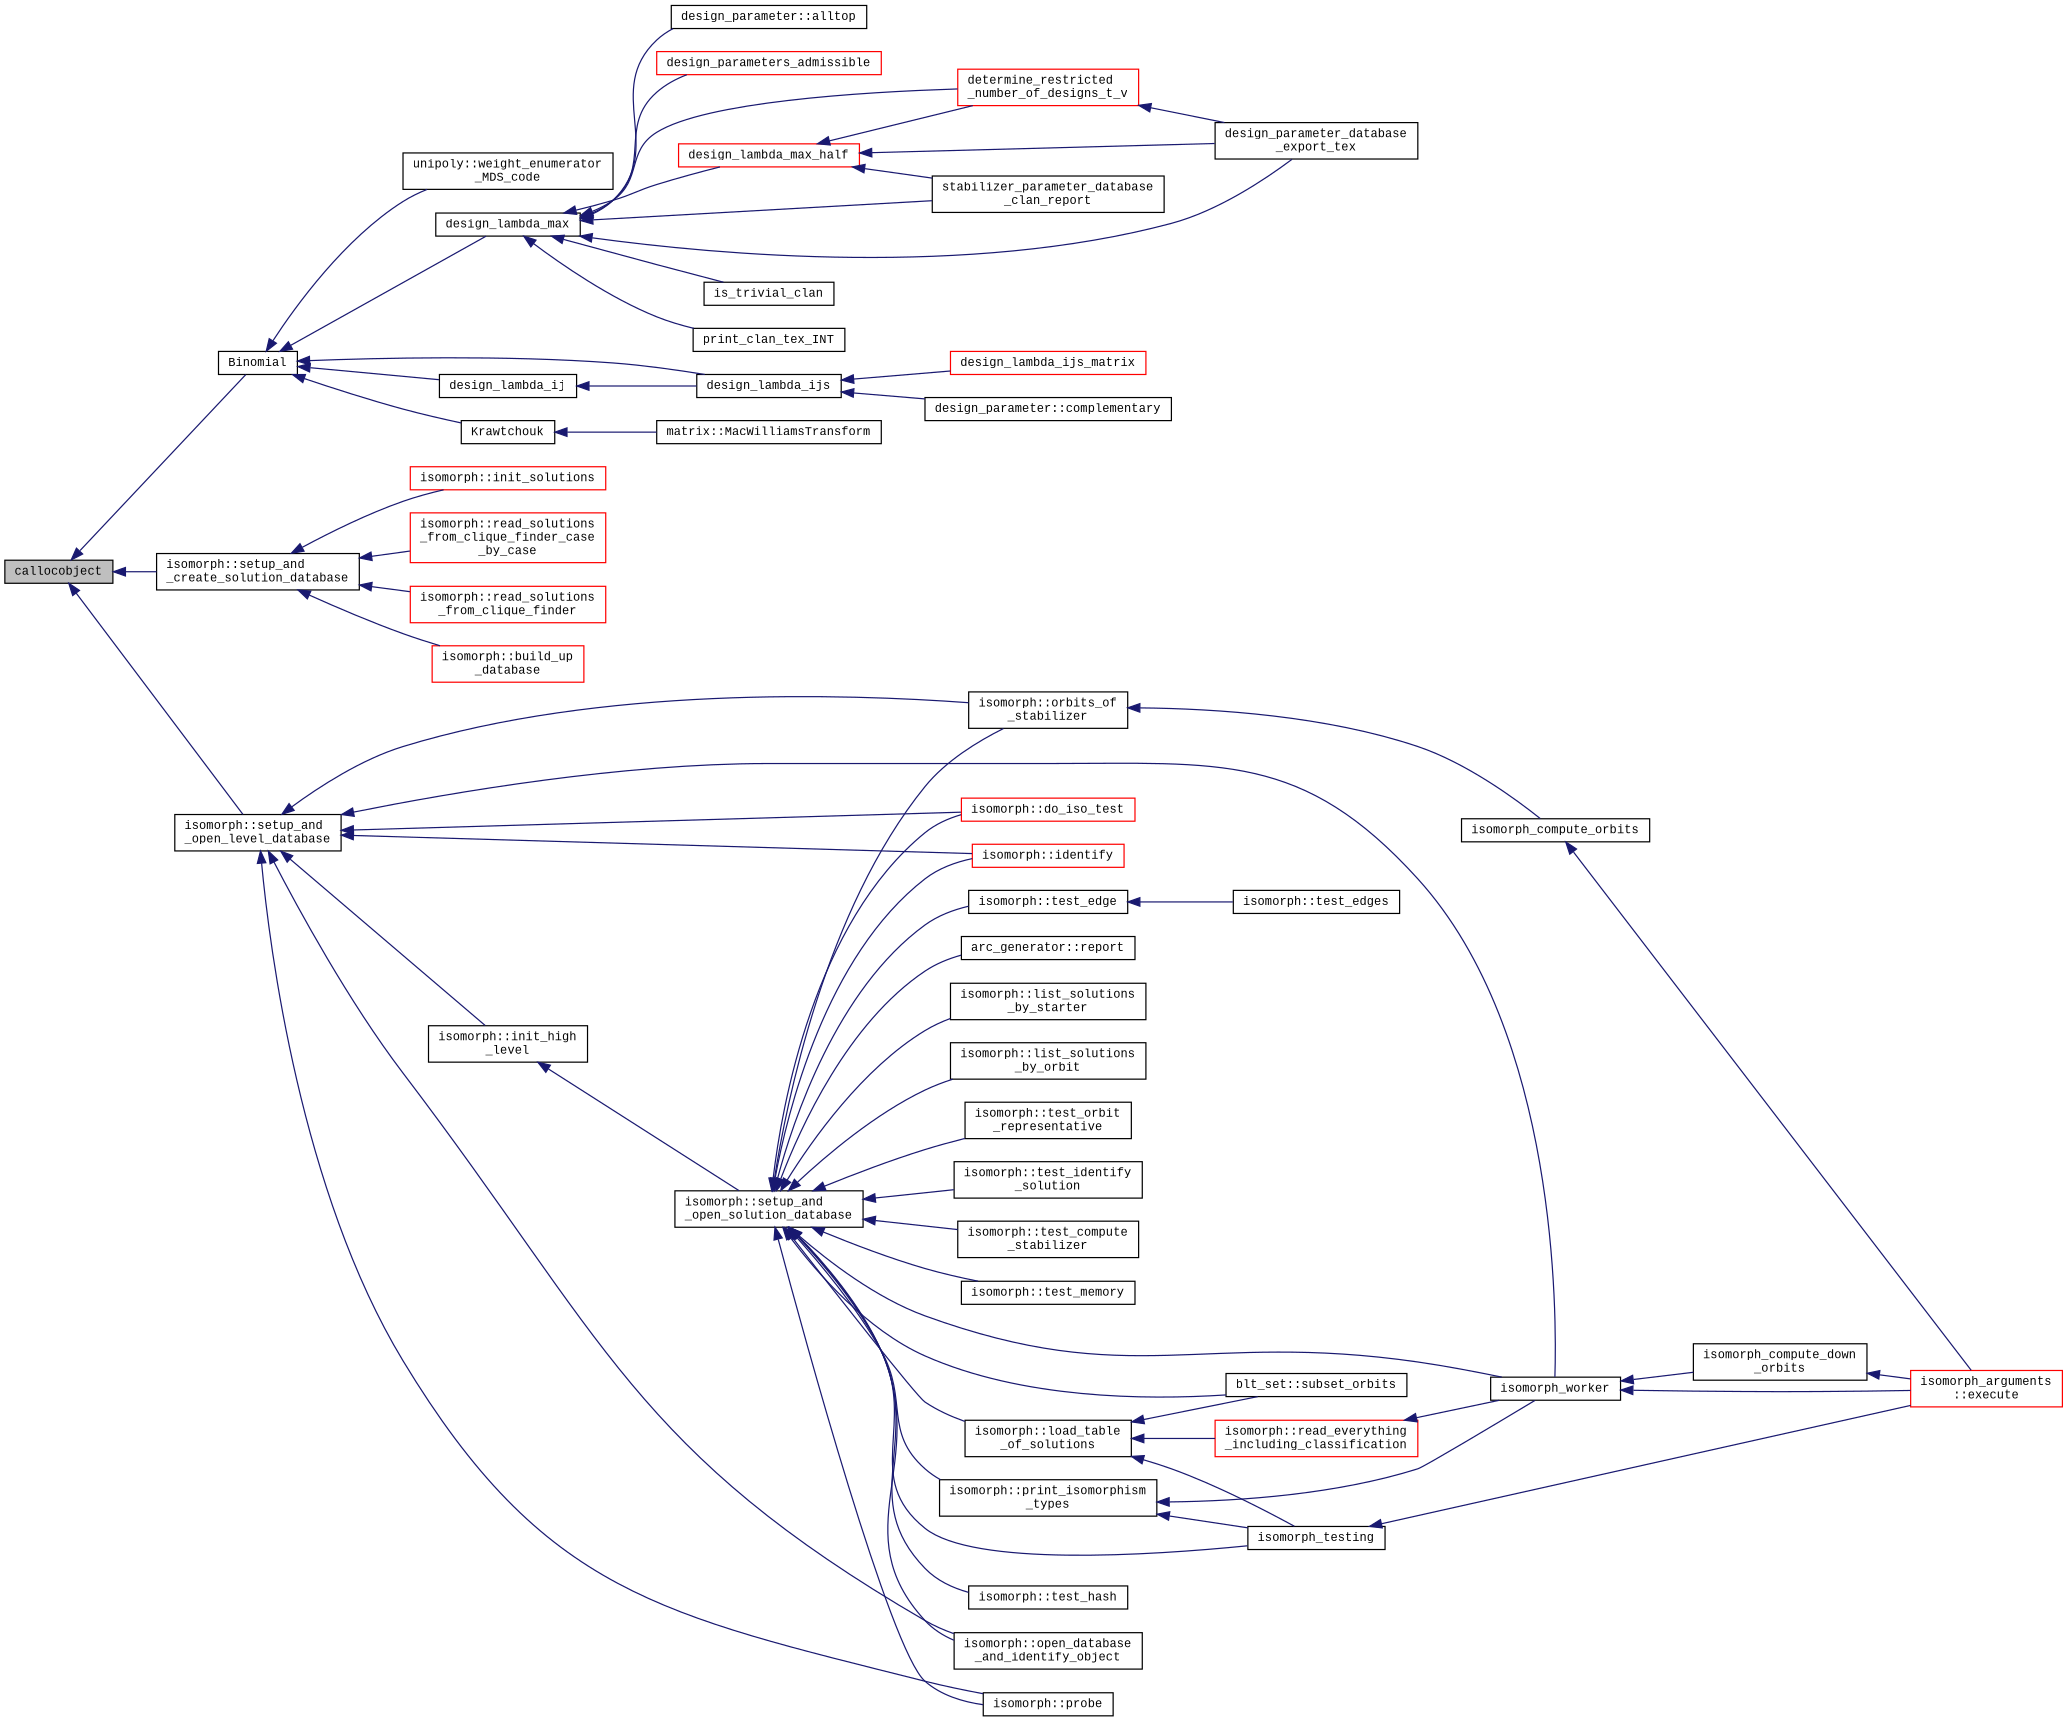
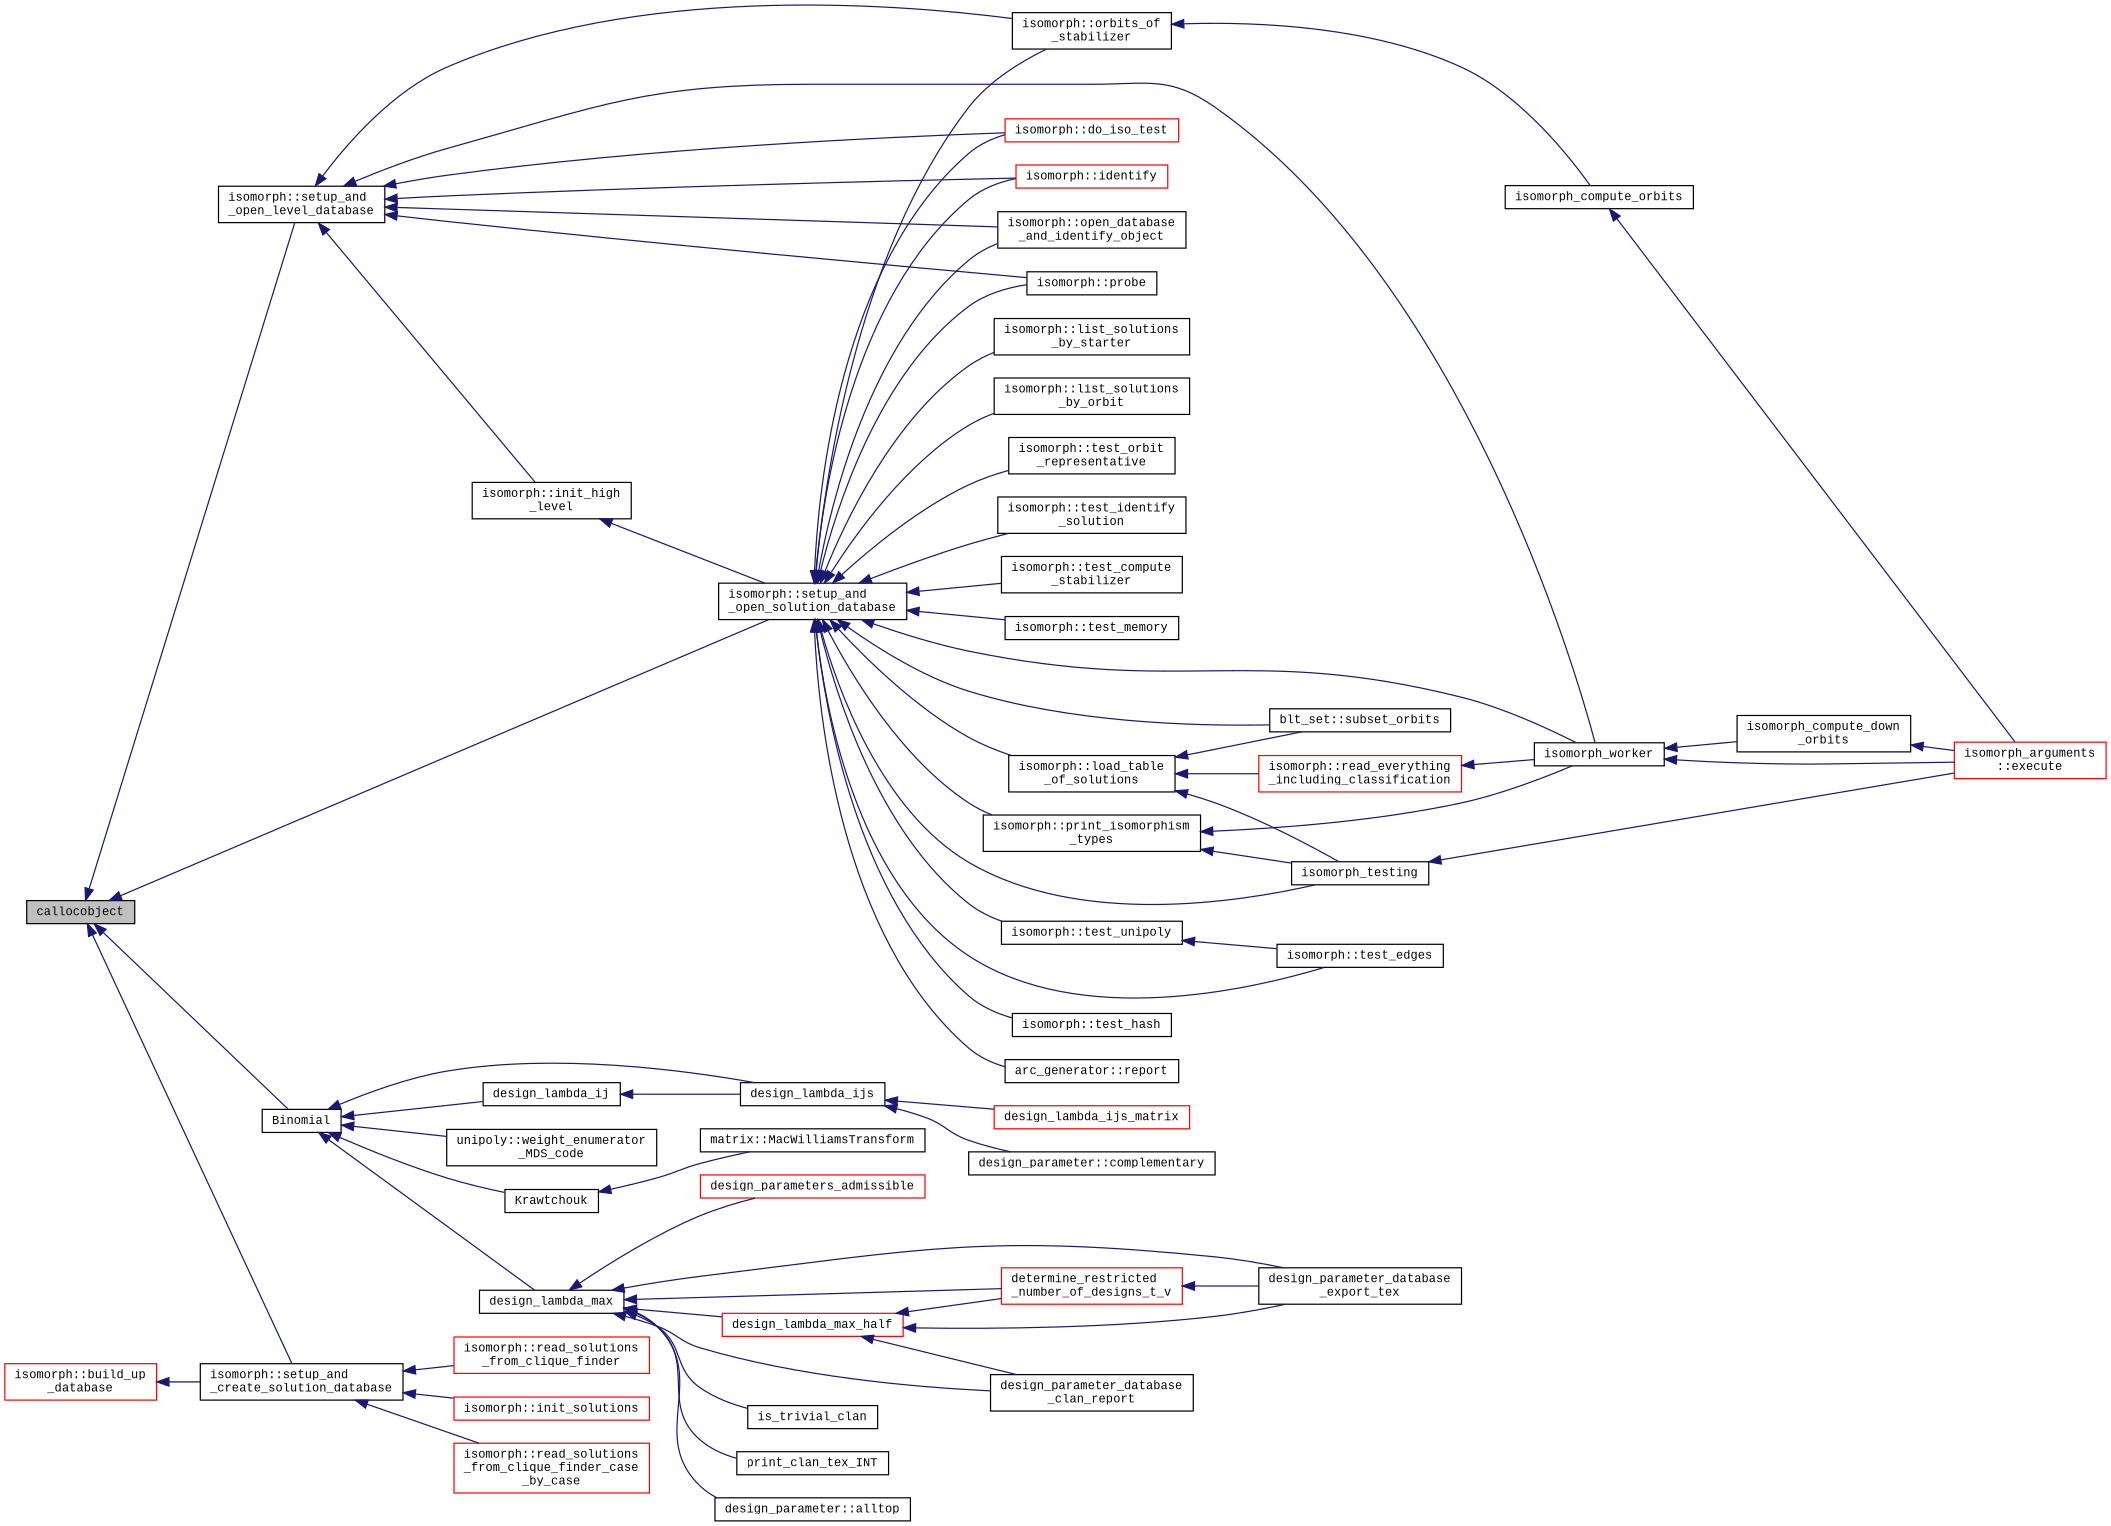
node "stabilizer_parameter_database _clan_report": label "stabilizer_parameter_database _clan_report" -> "design_parameter_database _clan_report"
edge "isomorph::build_up _database" -> "isomorph::setup_and _create_solution_database": reversed
edge "isomorph::setup_and _open_solution_database" -> "callocobject": added
node "isomorph::test_edge": label "isomorph::test_edge" -> "isomorph::test_unipoly"
edge "isomorph::test_edges" -> "isomorph::setup_and _open_solution_database": added
